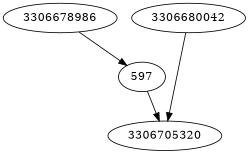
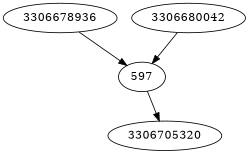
node "3306678986": label "3306678986" -> "3306678936"
edge "3306680042" -> "3306705320": now "3306680042" -> "597"
